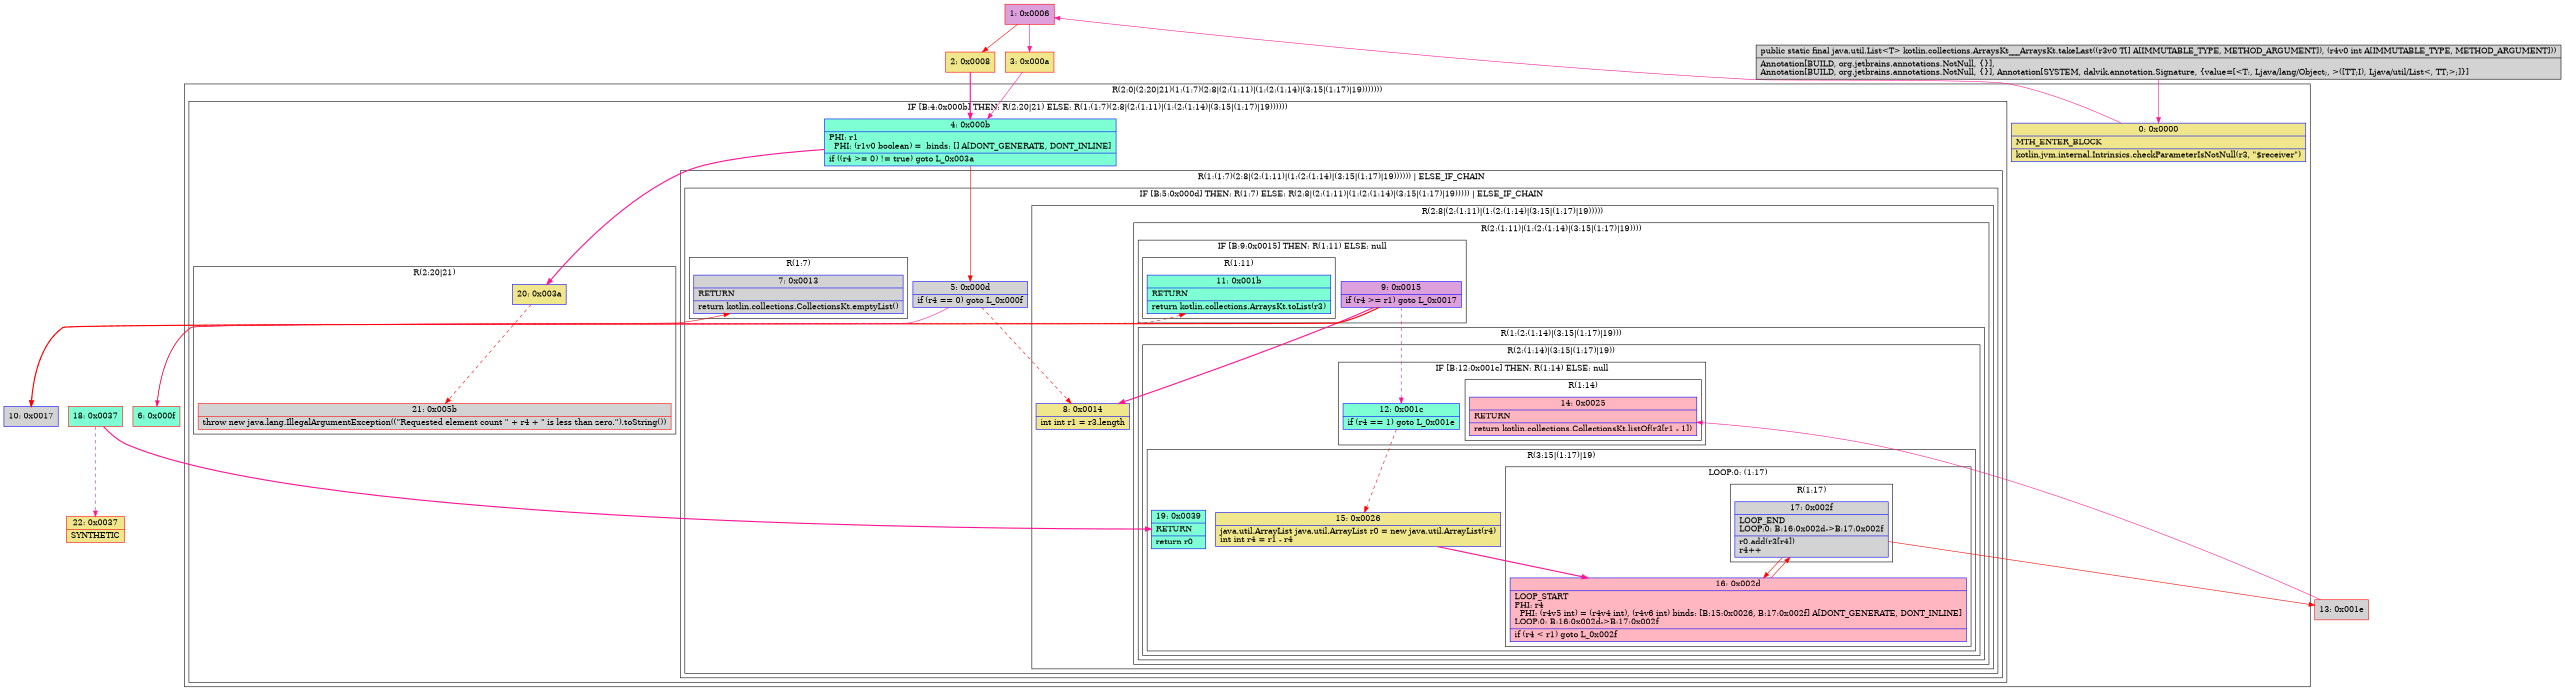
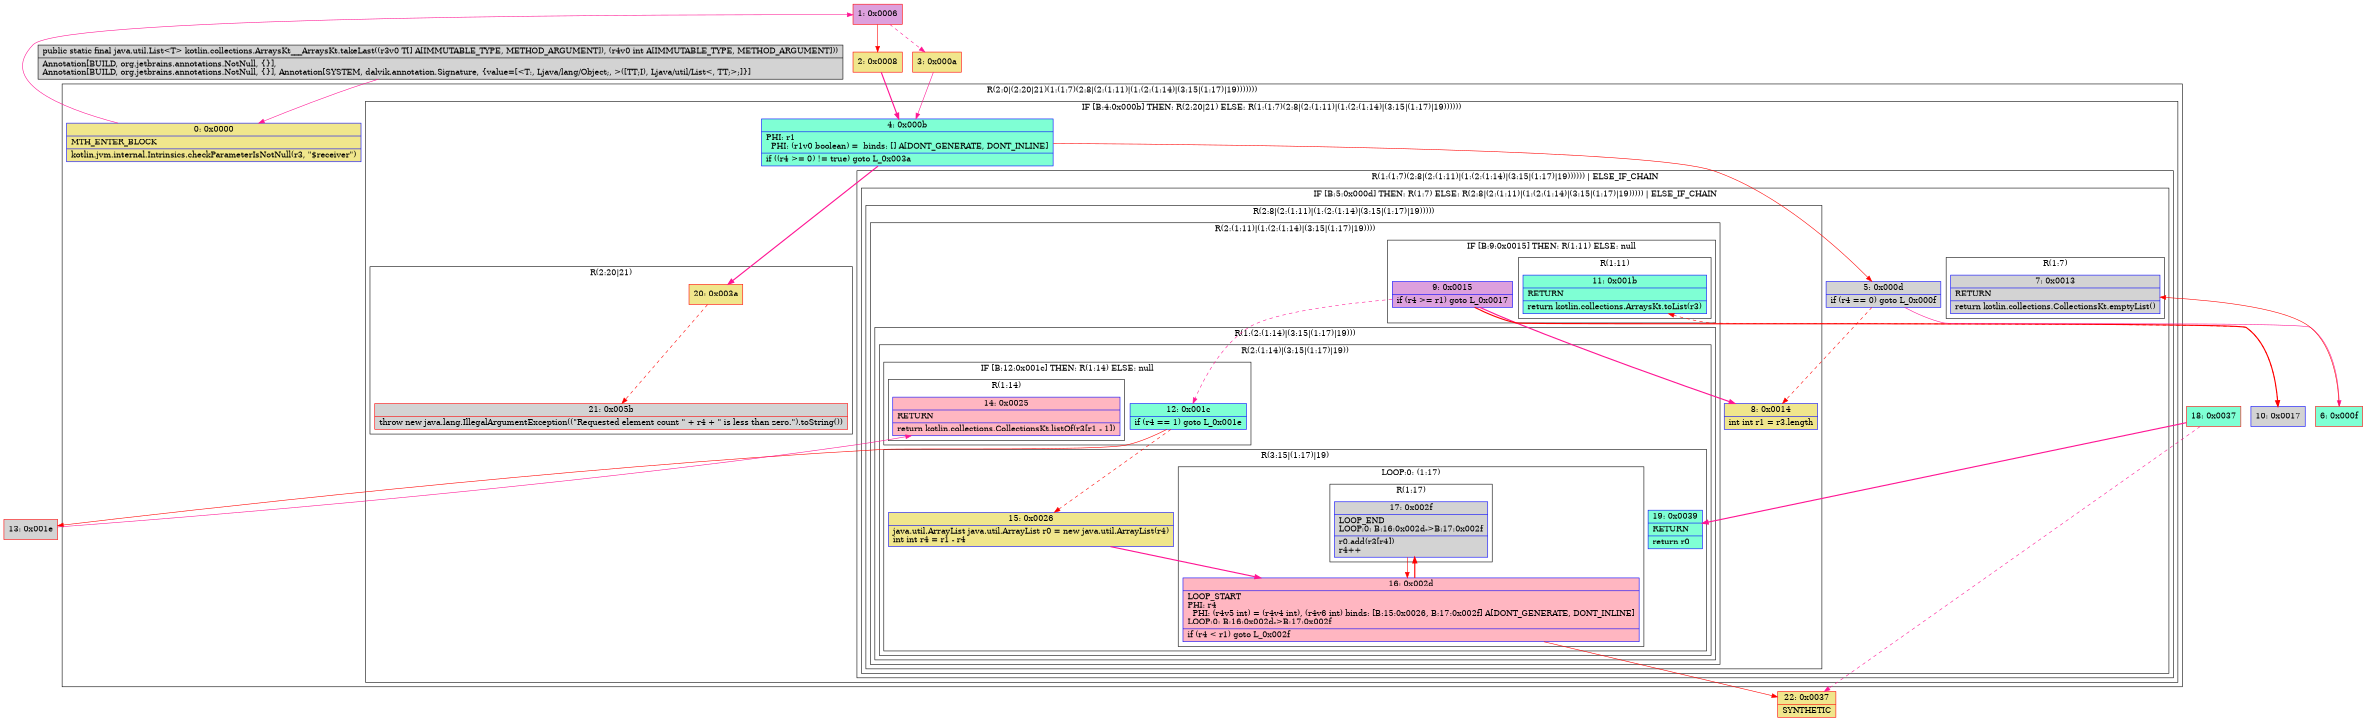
edge "1: 0x0006" -> "3: 0x000a": style solid -> dashed
node "20: 0x003a": color blue -> red
edge "16: 0x002d" -> "17: 0x002f": style solid -> bold
edge "17: 0x002f" -> "13: 0x001e": now "12: 0x001c" -> "13: 0x001e"
edge "16: 0x002d" -> "22: 0x0037": added
